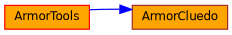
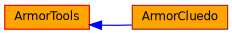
edge "ArmorTools" -> "ArmorCluedo": reversed
